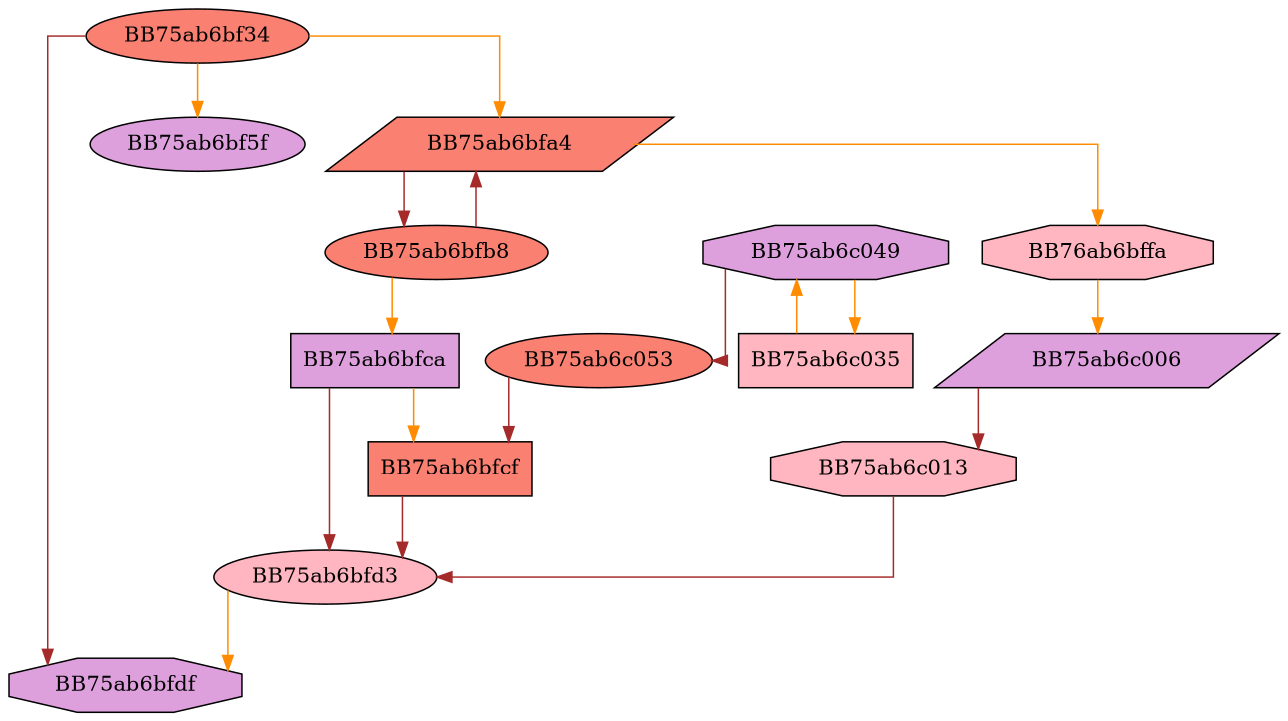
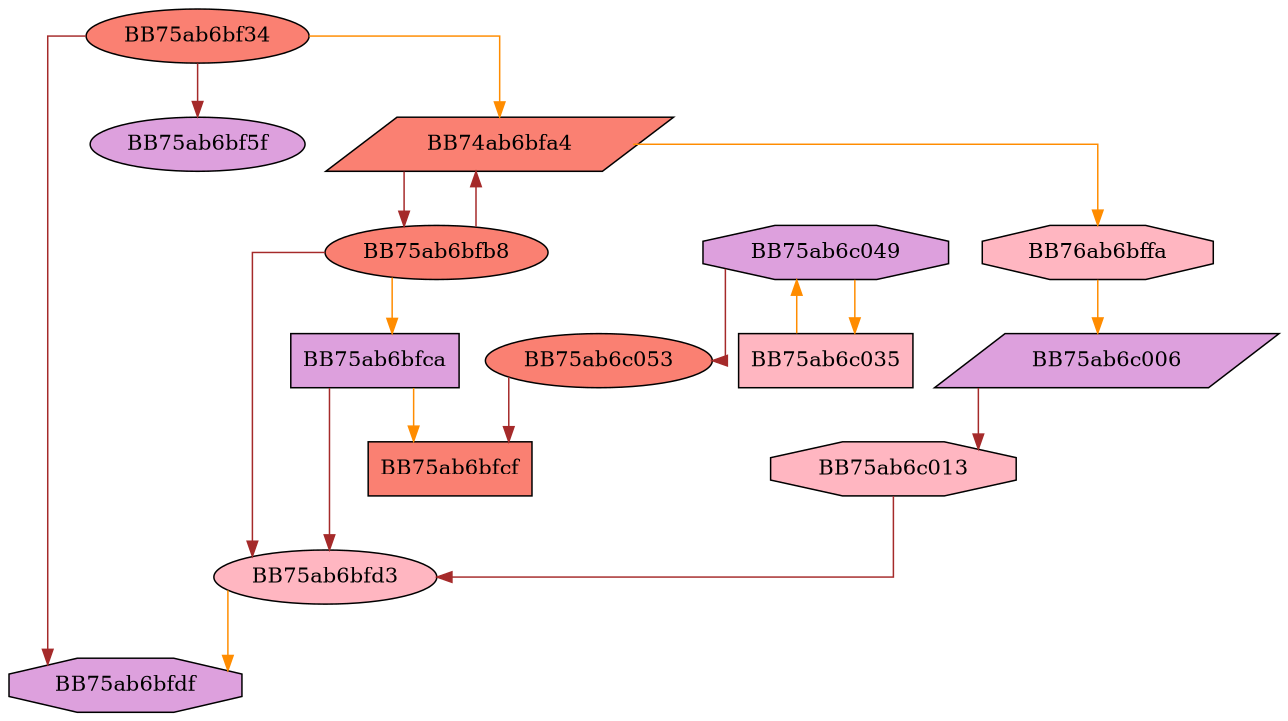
edge "BB75ab6bf34" -> "BB75ab6bf5f": color darkorange -> brown
node "BB75ab6bfa4": label "BB75ab6bfa4" -> "BB74ab6bfa4"
edge "BB75ab6bfcf" -> "BB75ab6bfd3": now "BB75ab6bfb8" -> "BB75ab6bfd3"
